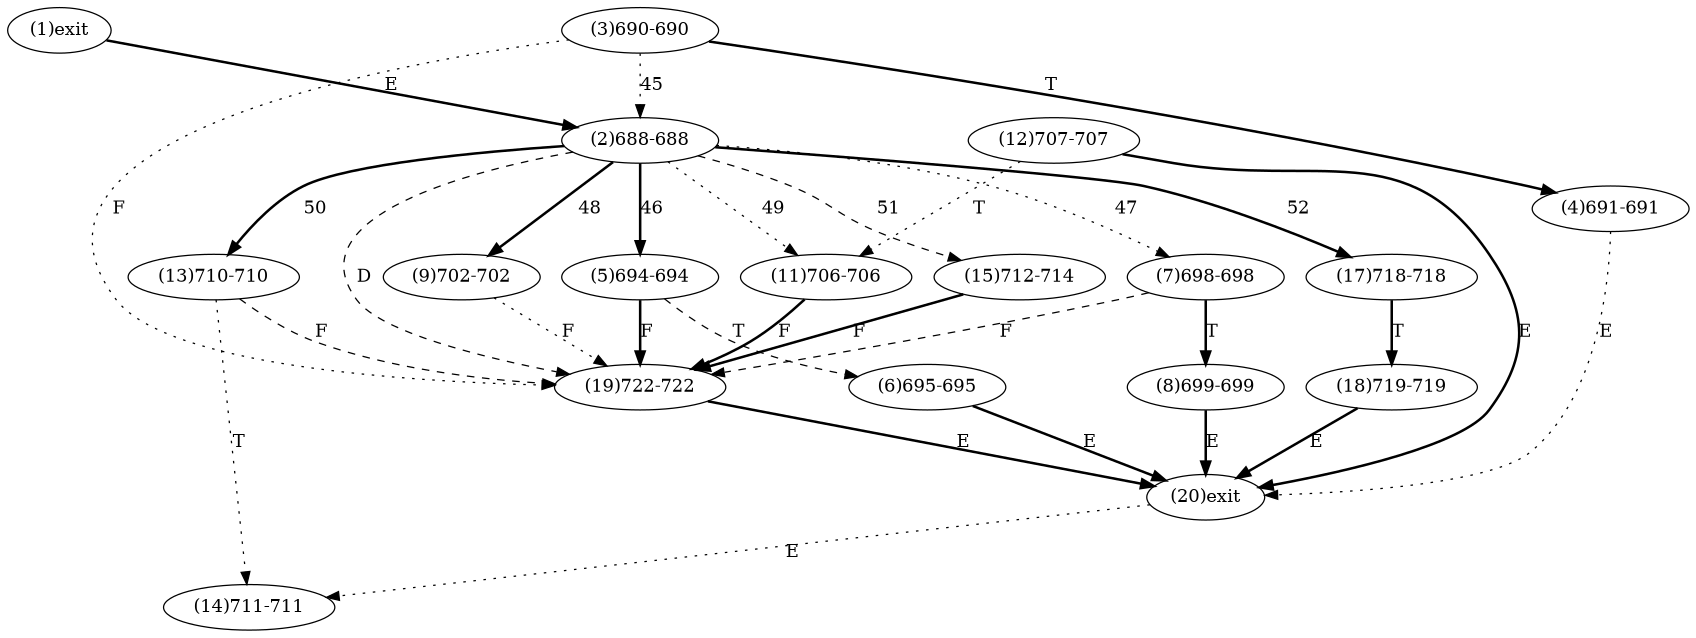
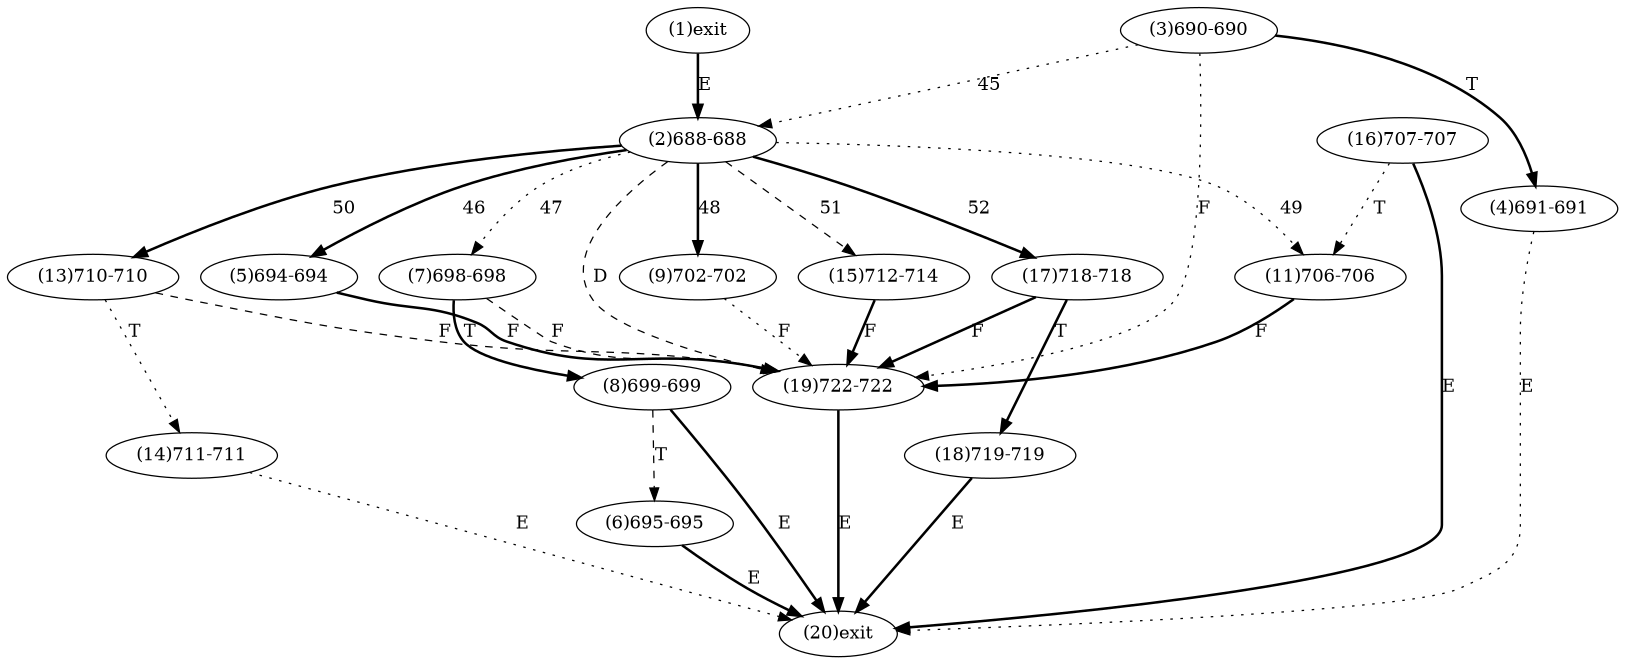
node "(12)707-707": label "(12)707-707" -> "(16)707-707"
edge "(17)718-718" -> "(19)722-722": added, label "F"
edge "(5)694-694" -> "(6)695-695": now "(8)699-699" -> "(6)695-695"
edge "(20)exit" -> "(14)711-711": reversed
